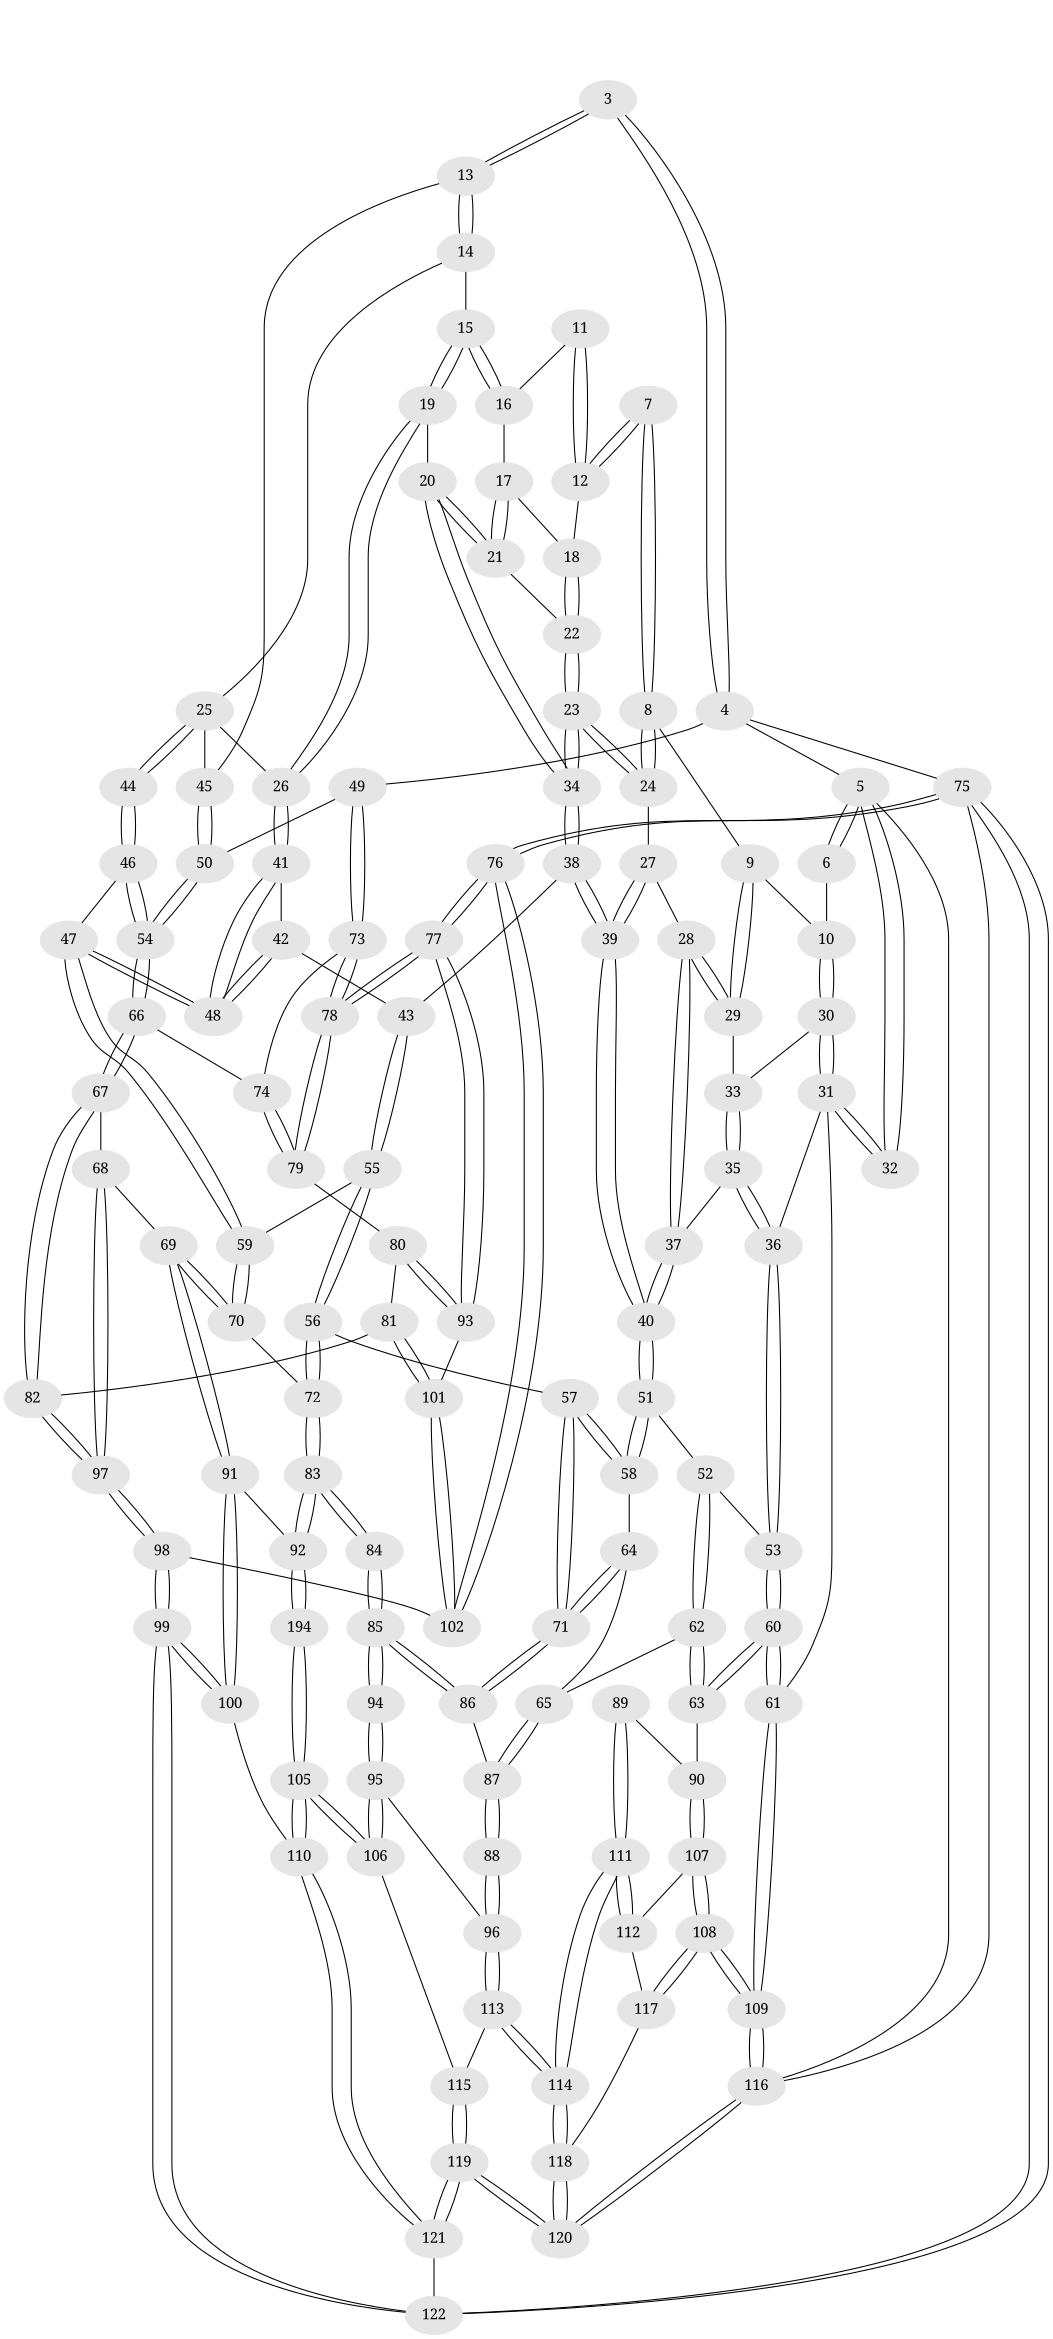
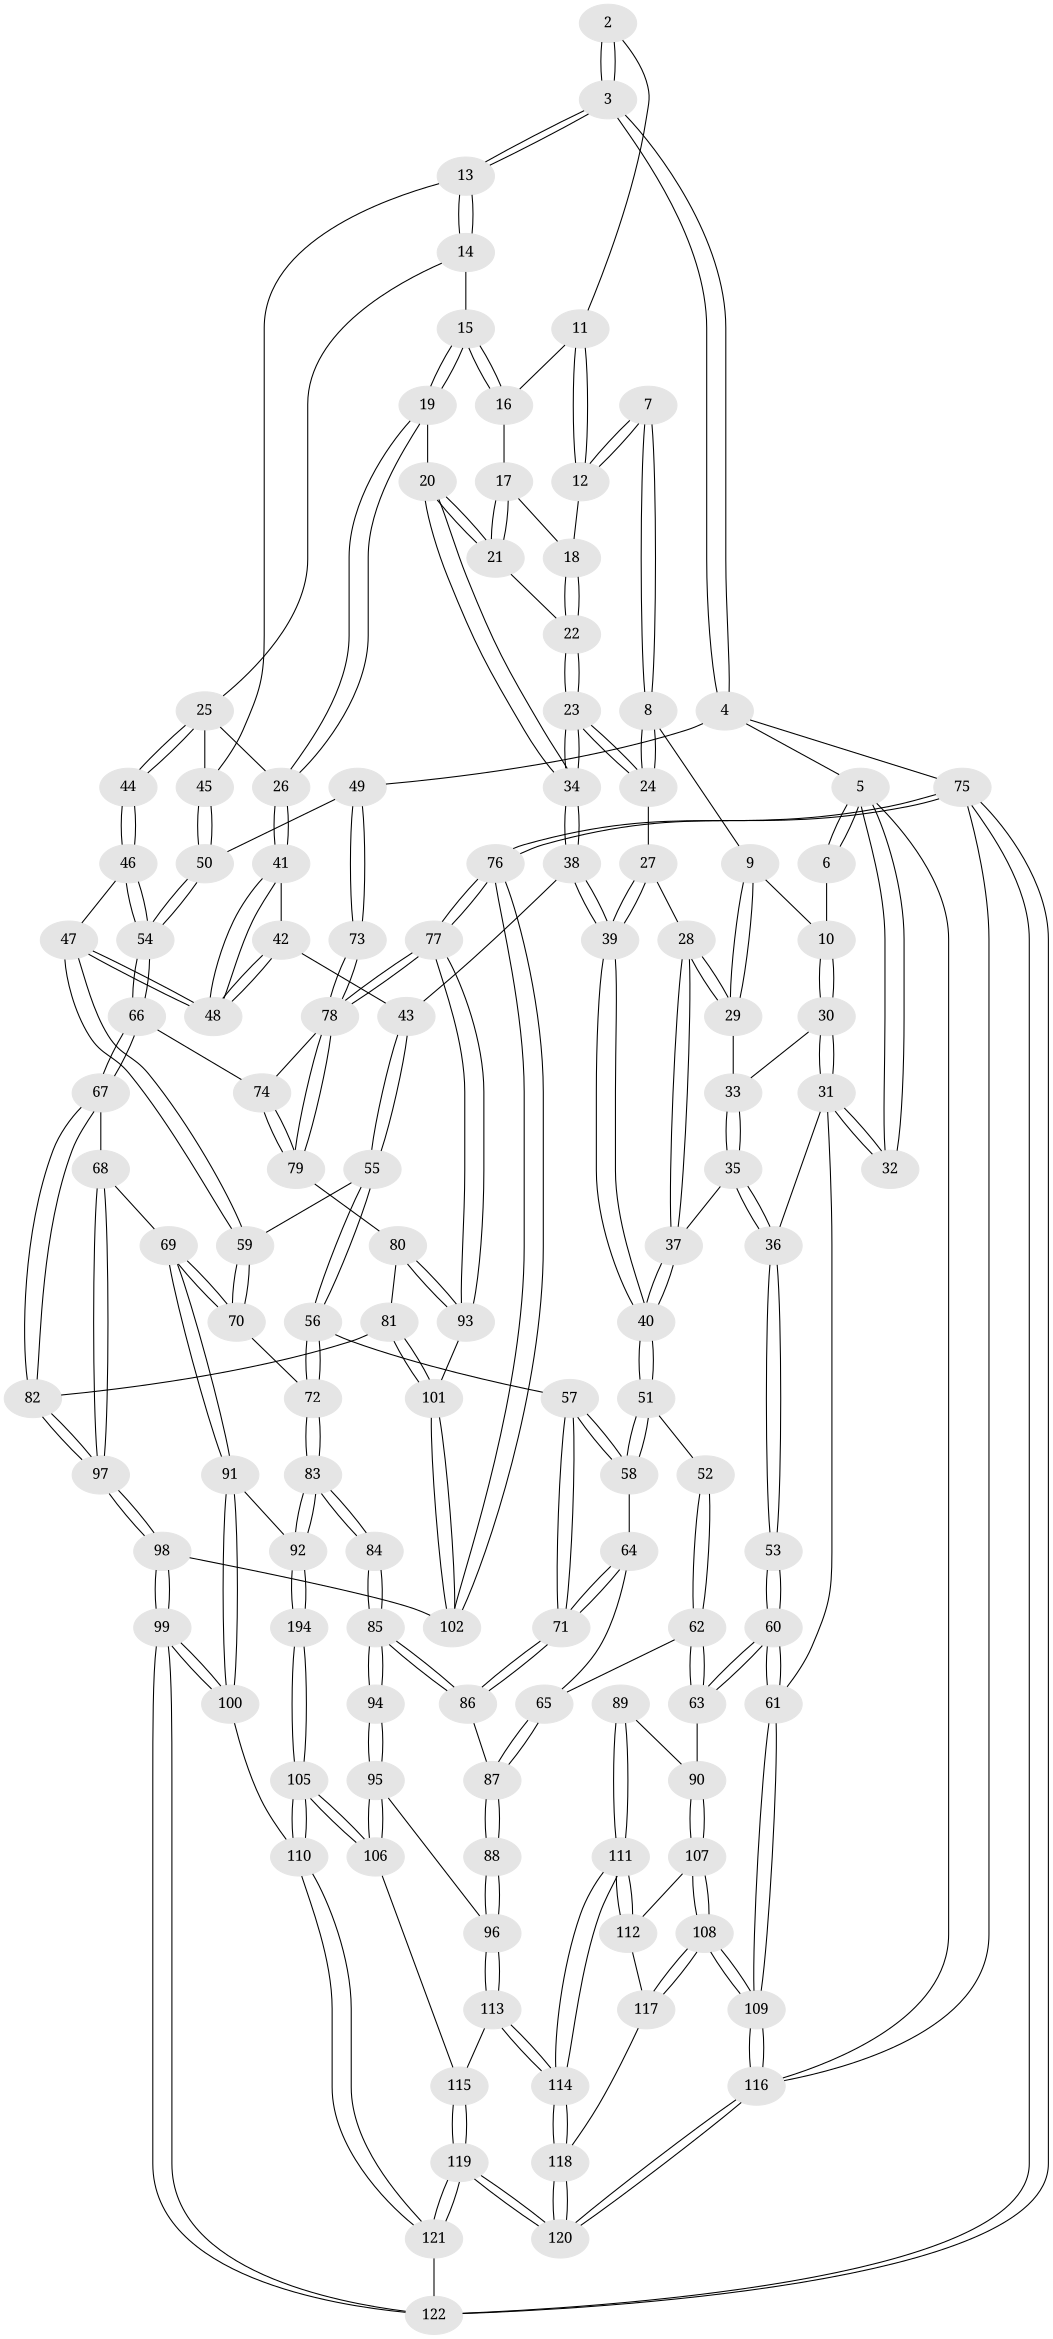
node "2": added
edge "73" -- "74": now "78" -- "74"
edge "52" -- "53": removed
